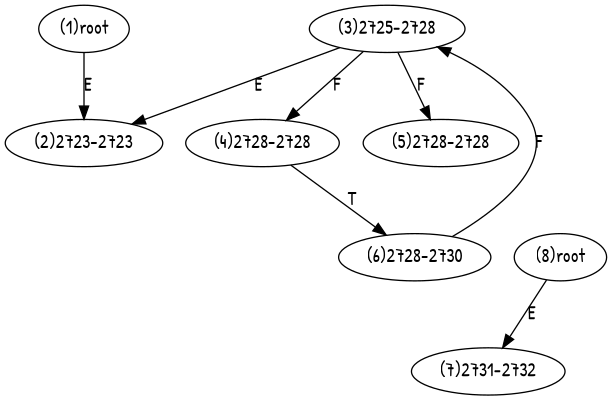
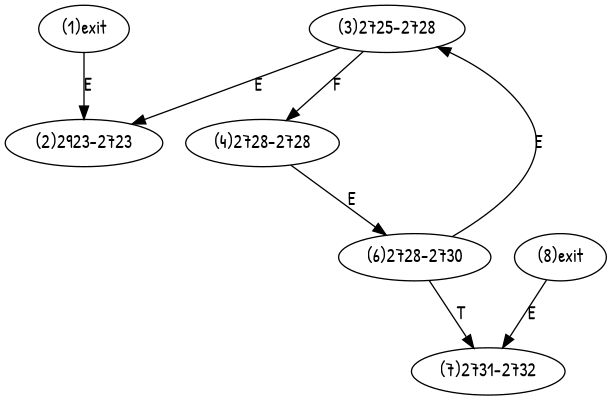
node "(1)root": label "(1)root" -> "(1)exit"
node "(2)2723-2723": label "(2)2723-2723" -> "(2)2923-2723"
node "(5)2728-2728": removed
edge "(6)2728-2730" -> "(3)2725-2728": label "F" -> "E"
edge "(4)2728-2728" -> "(6)2728-2730": label "T" -> "E"
node "(8)root": label "(8)root" -> "(8)exit"
edge "(6)2728-2730" -> "(7)2731-2732": added, label "T"
